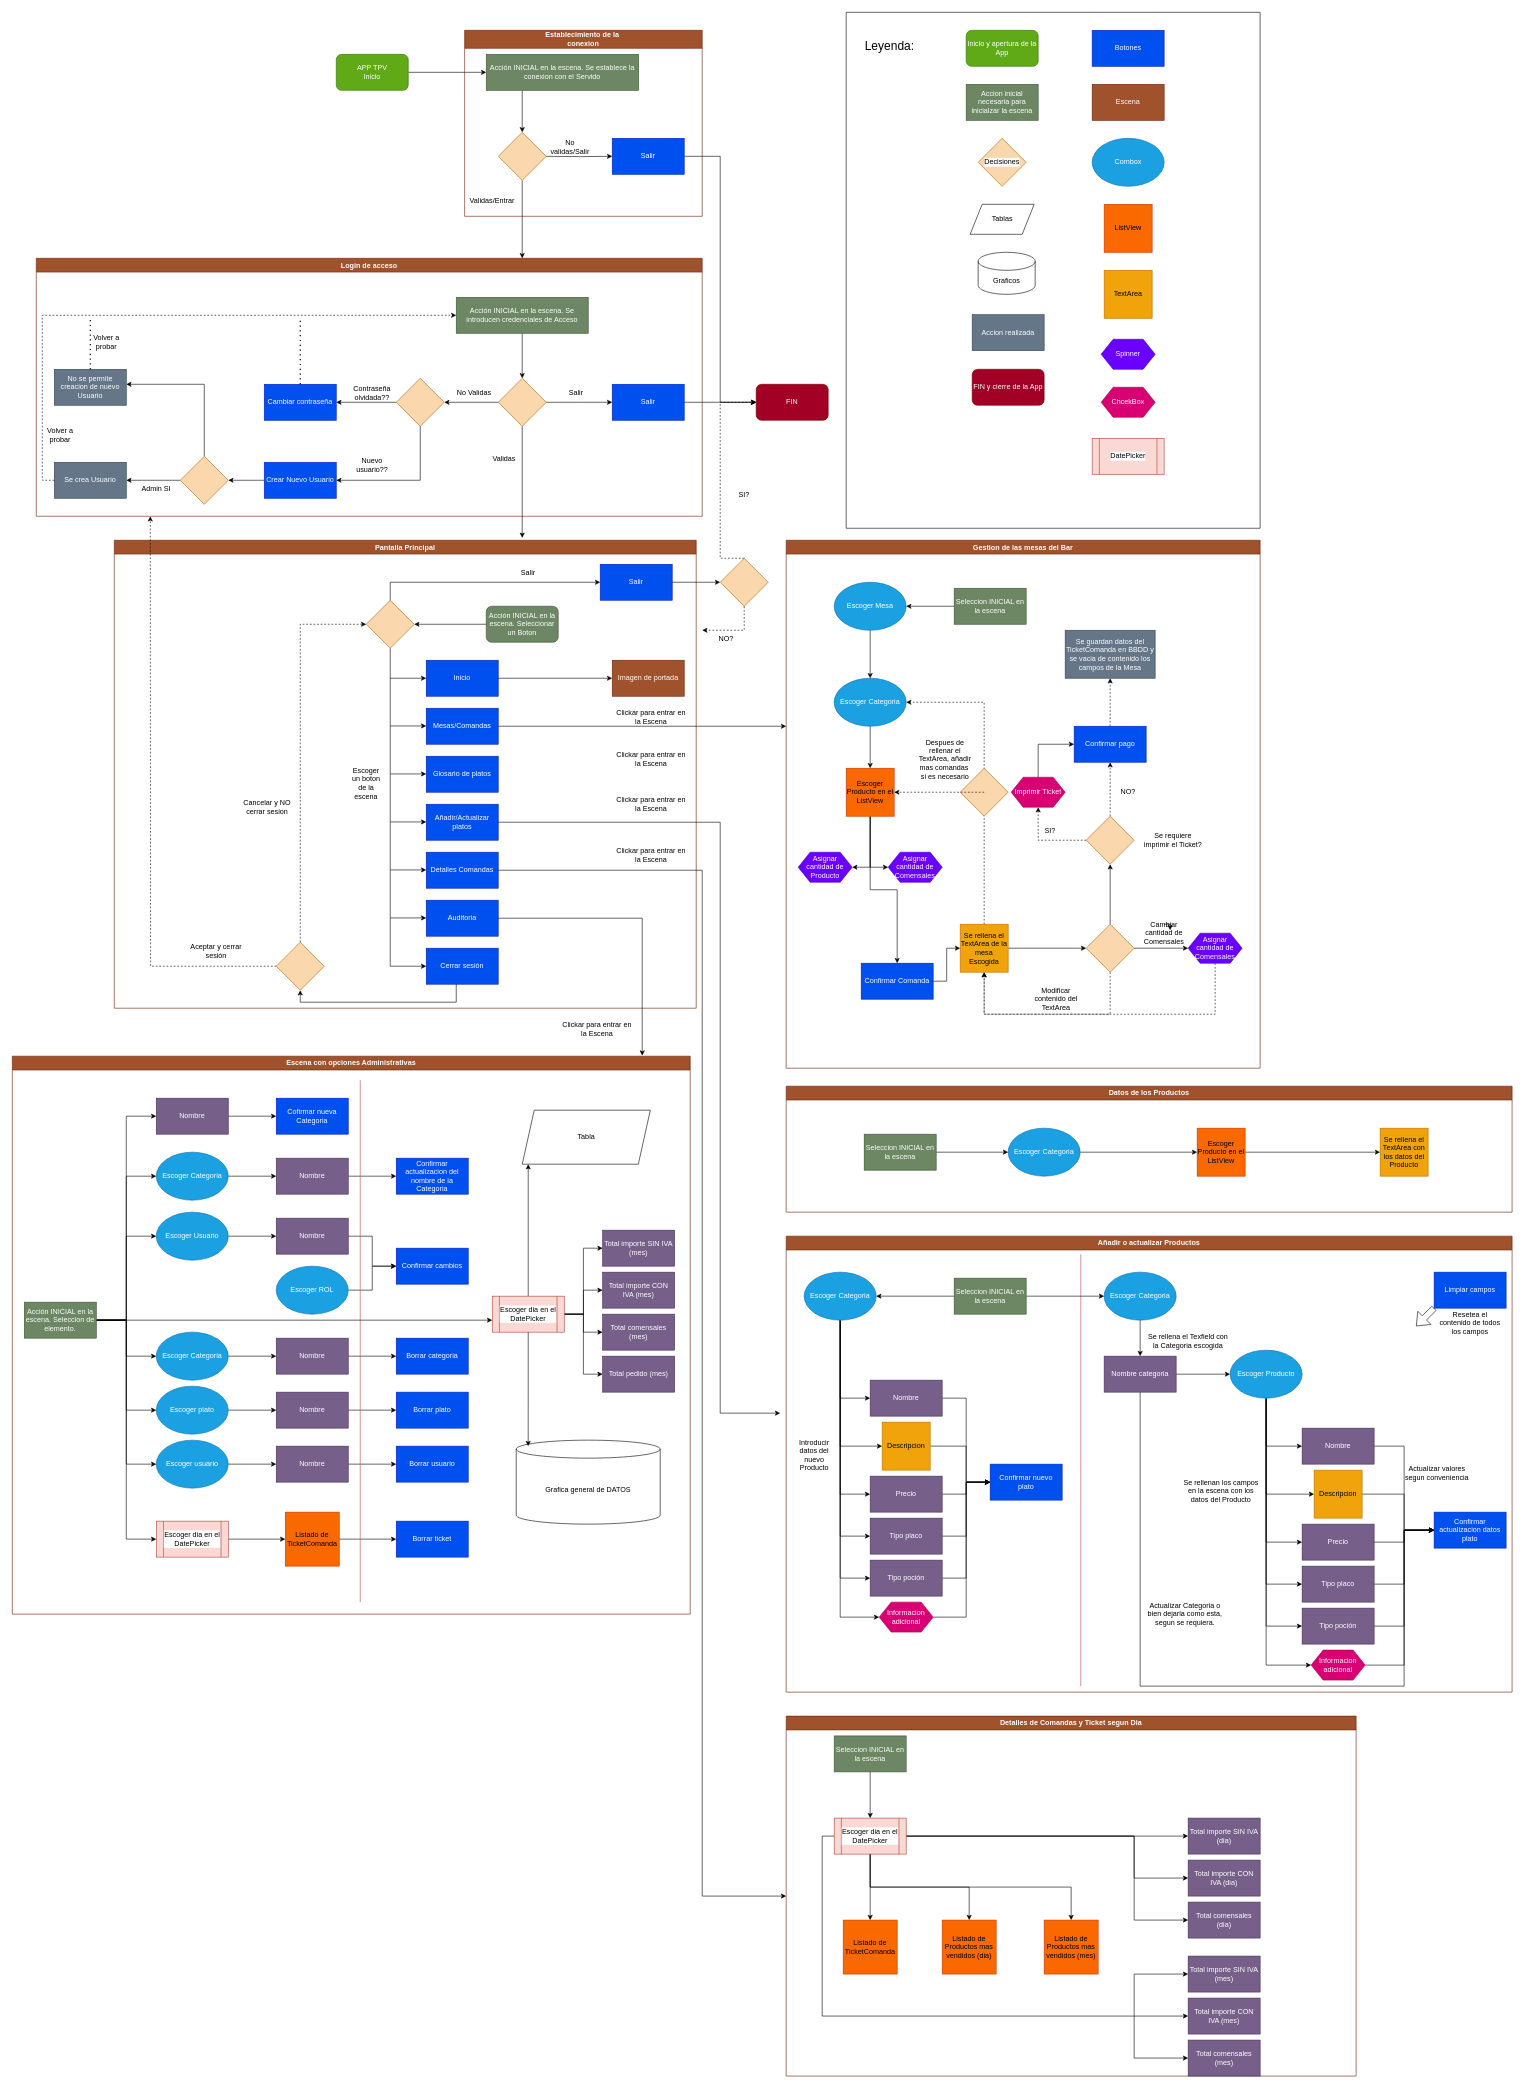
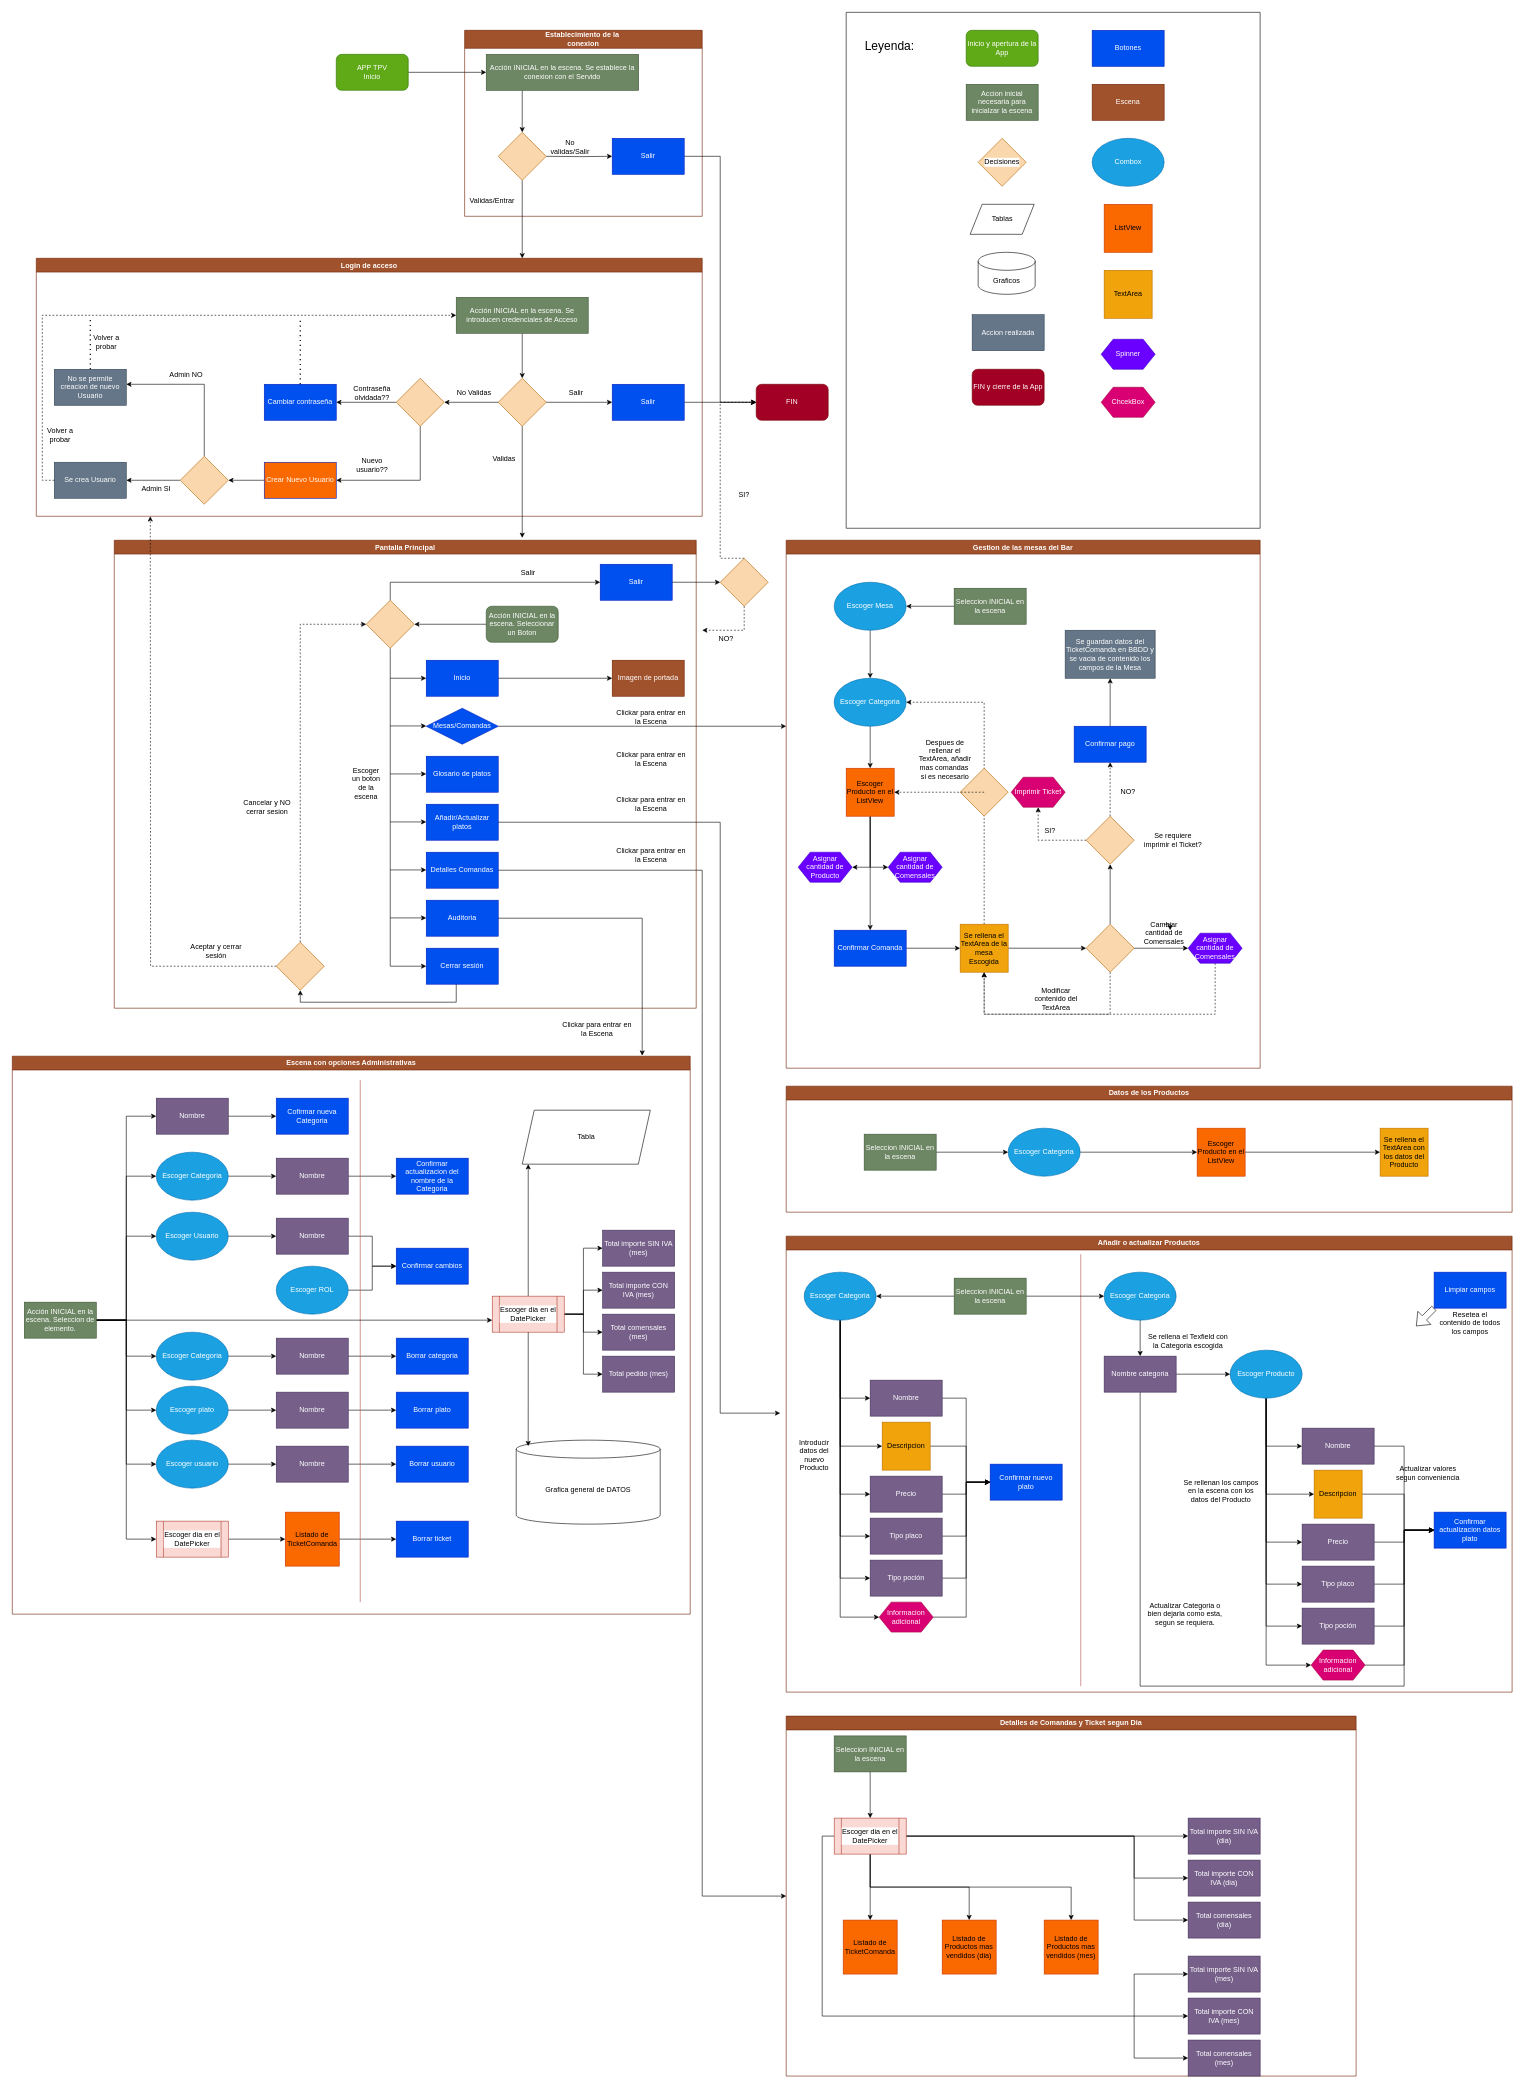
node "Admin NO": added
node "DatePicker": removed
node "Crear Nuevo Usuario": fillcolor #0050ef -> #fa6800
edge "Confirmar pago" -> "Se guardan datos del TicketComanda en BBDD y se vacia de contenido los campos de la Mesa": style dashed -> solid
node "Mesas/Comandas": shape rectangle -> diamond
edge "Imprimir Ticket" -> "Confirmar pago": removed
node "Confirmar Comanda": moved (897, 981) -> (870, 948)
node "Actualizar valores segun conveniencia": moved (1437, 1473) -> (1428, 1473)
